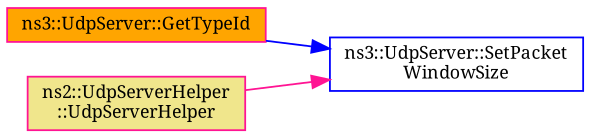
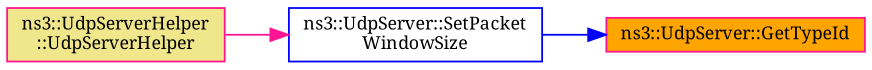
edge "ns3::UdpServer::GetTypeId" -> "ns3::UdpServer::SetPacket WindowSize": reversed
node "ns2::UdpServerHelper ::UdpServerHelper": label "ns2::UdpServerHelper ::UdpServerHelper" -> "ns3::UdpServerHelper ::UdpServerHelper"
